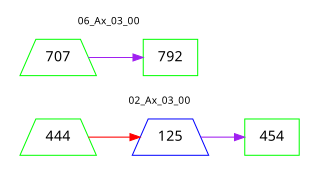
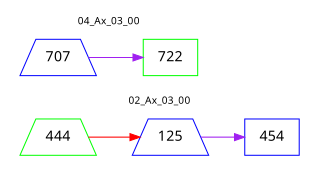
cluster "06_Ax_03_00": label "06_Ax_03_00" -> "04_Ax_03_00"
node "707": color green -> blue
node "792": label "792" -> "722"
node "454": color green -> blue
